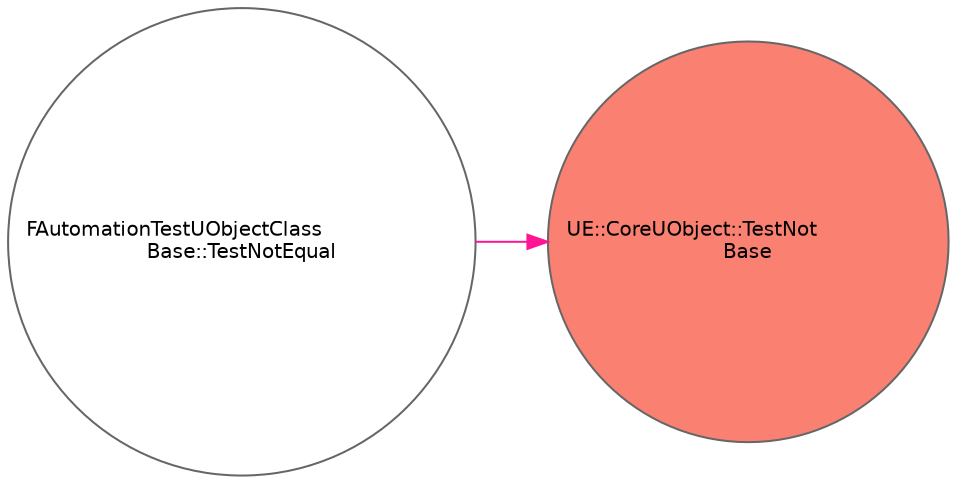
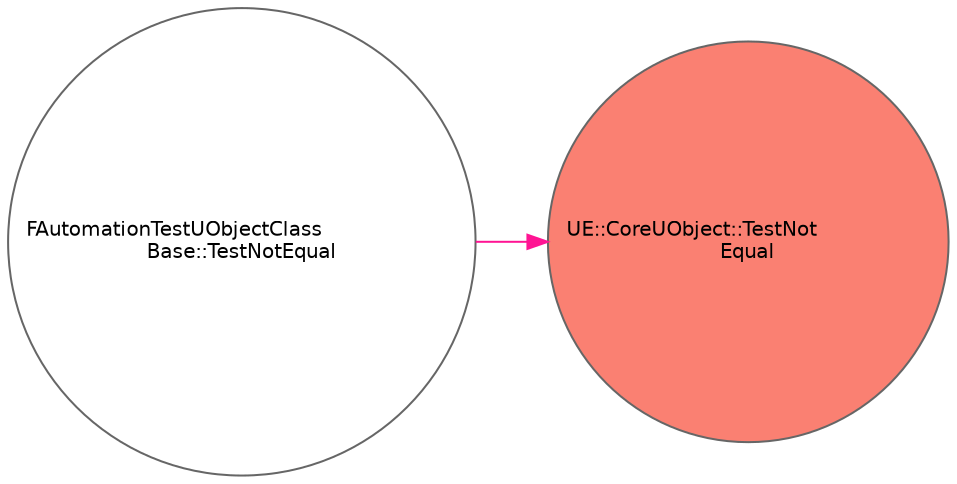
node "UE::CoreUObject::TestNot Base": label "UE::CoreUObject::TestNot Base" -> "UE::CoreUObject::TestNot Equal"
